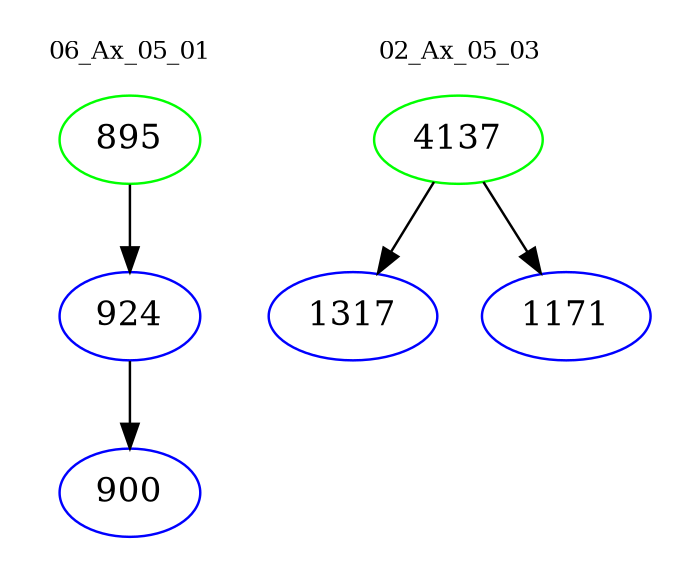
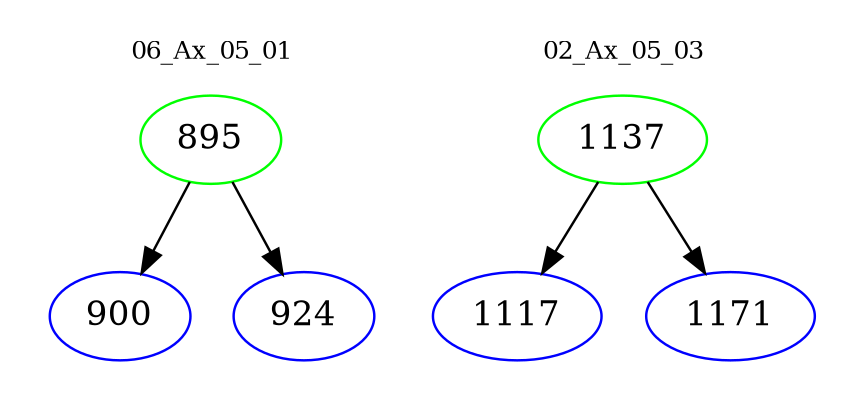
node "4137": label "4137" -> "1137"
node "1317": label "1317" -> "1117"
edge "924" -> "900": now "895" -> "900"
